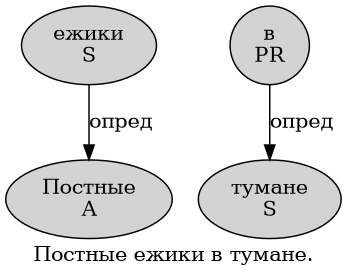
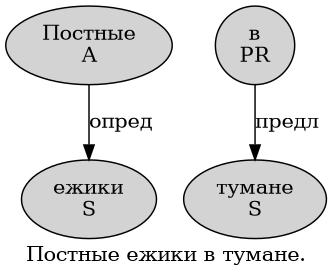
edge "ежики S" -> "Постные A": reversed
edge "в PR" -> "тумане S": label "опред" -> "предл"
